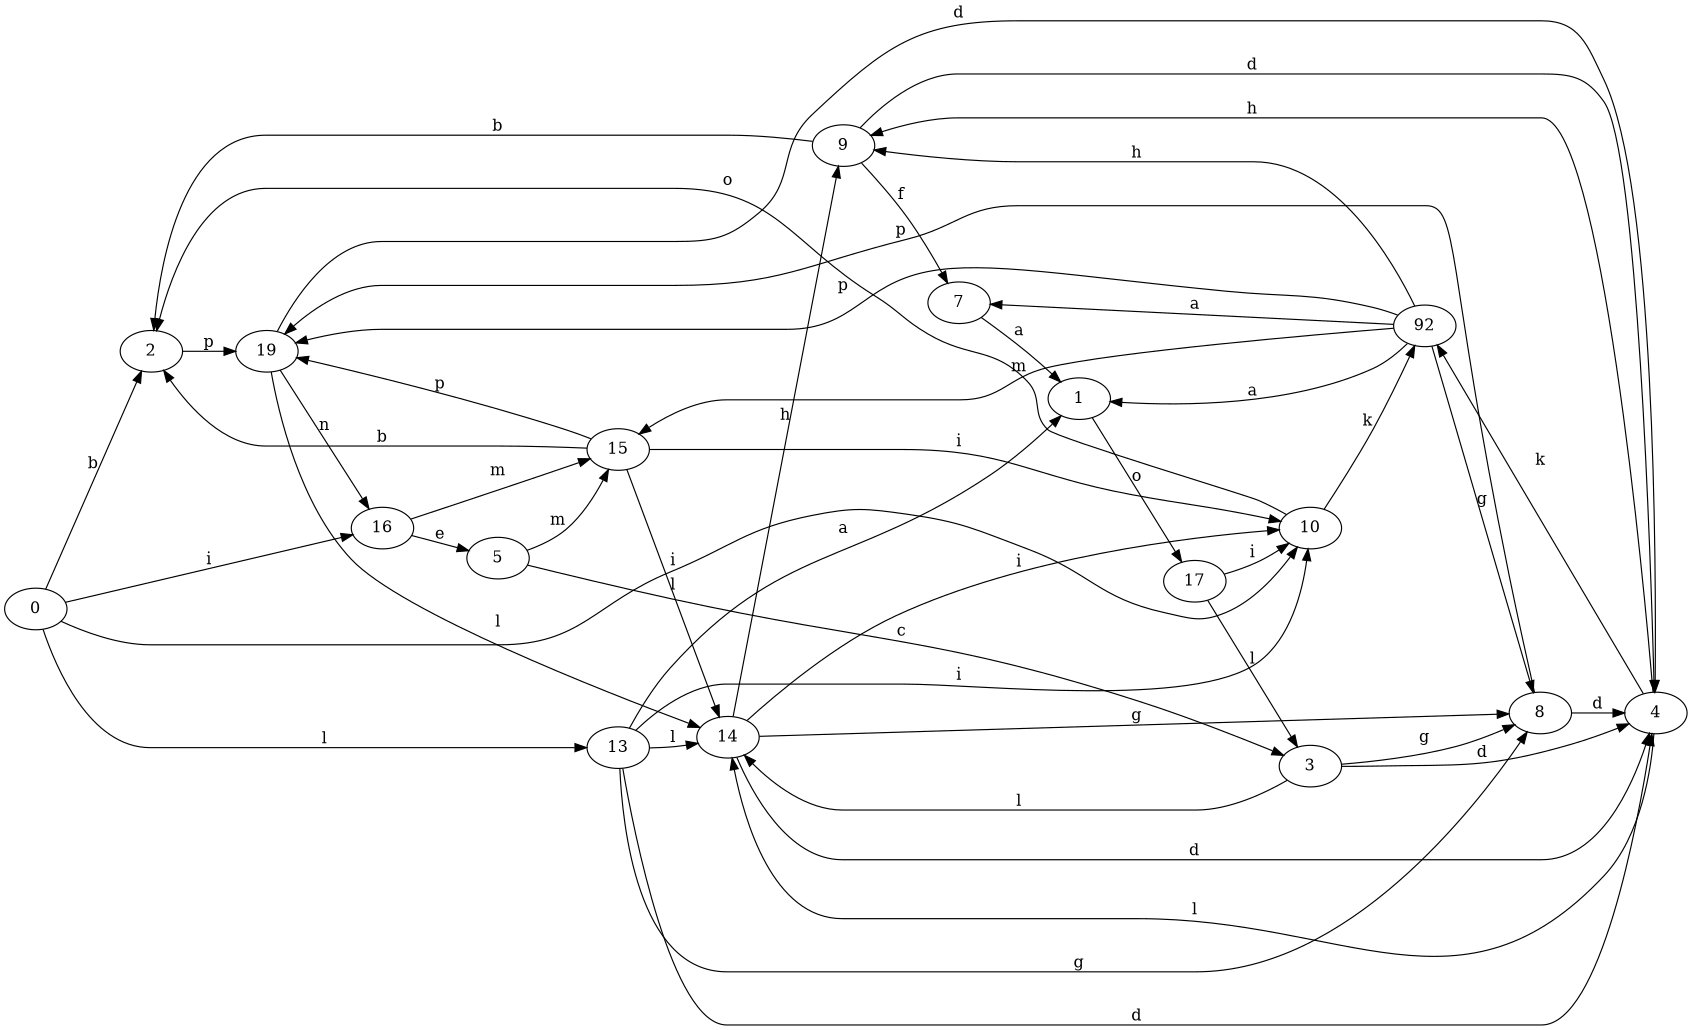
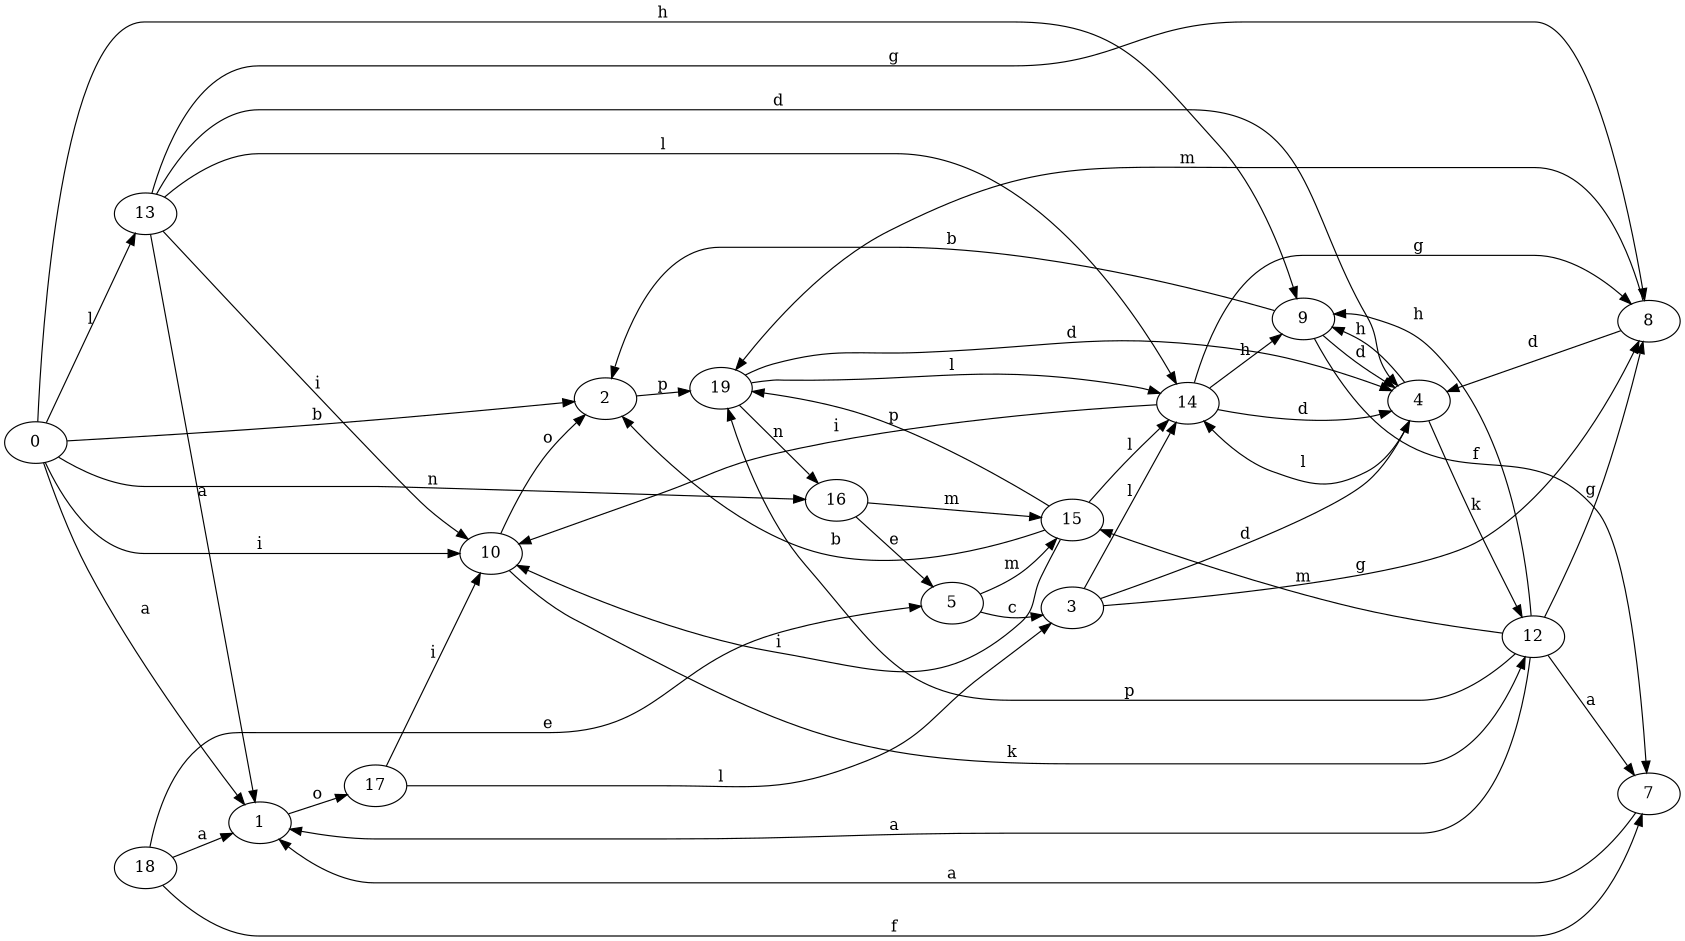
edge "0" -> "9": added, label "h"
edge "8" -> "19": label "p" -> "m"
node "92": label "92" -> "12"
edge "0" -> "16": label "i" -> "n"
edge "0" -> "1": added, label "a"
node "18": added
